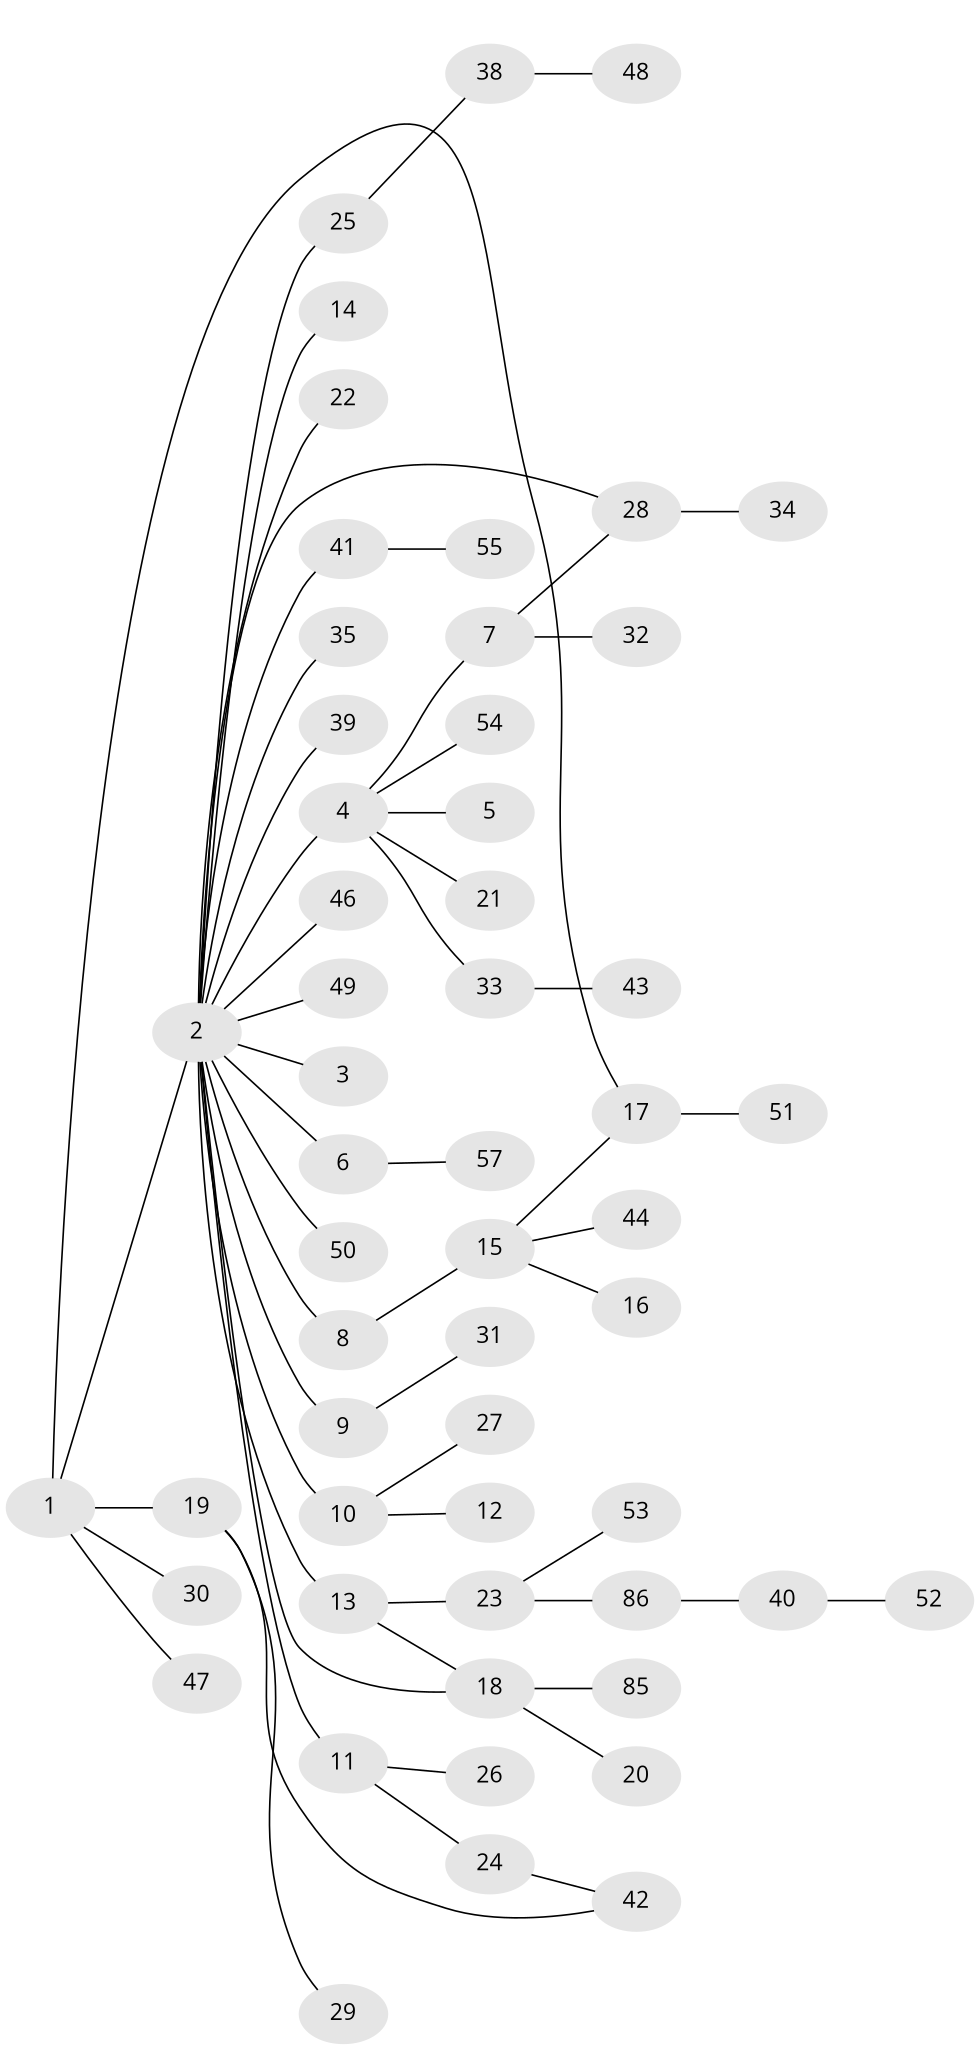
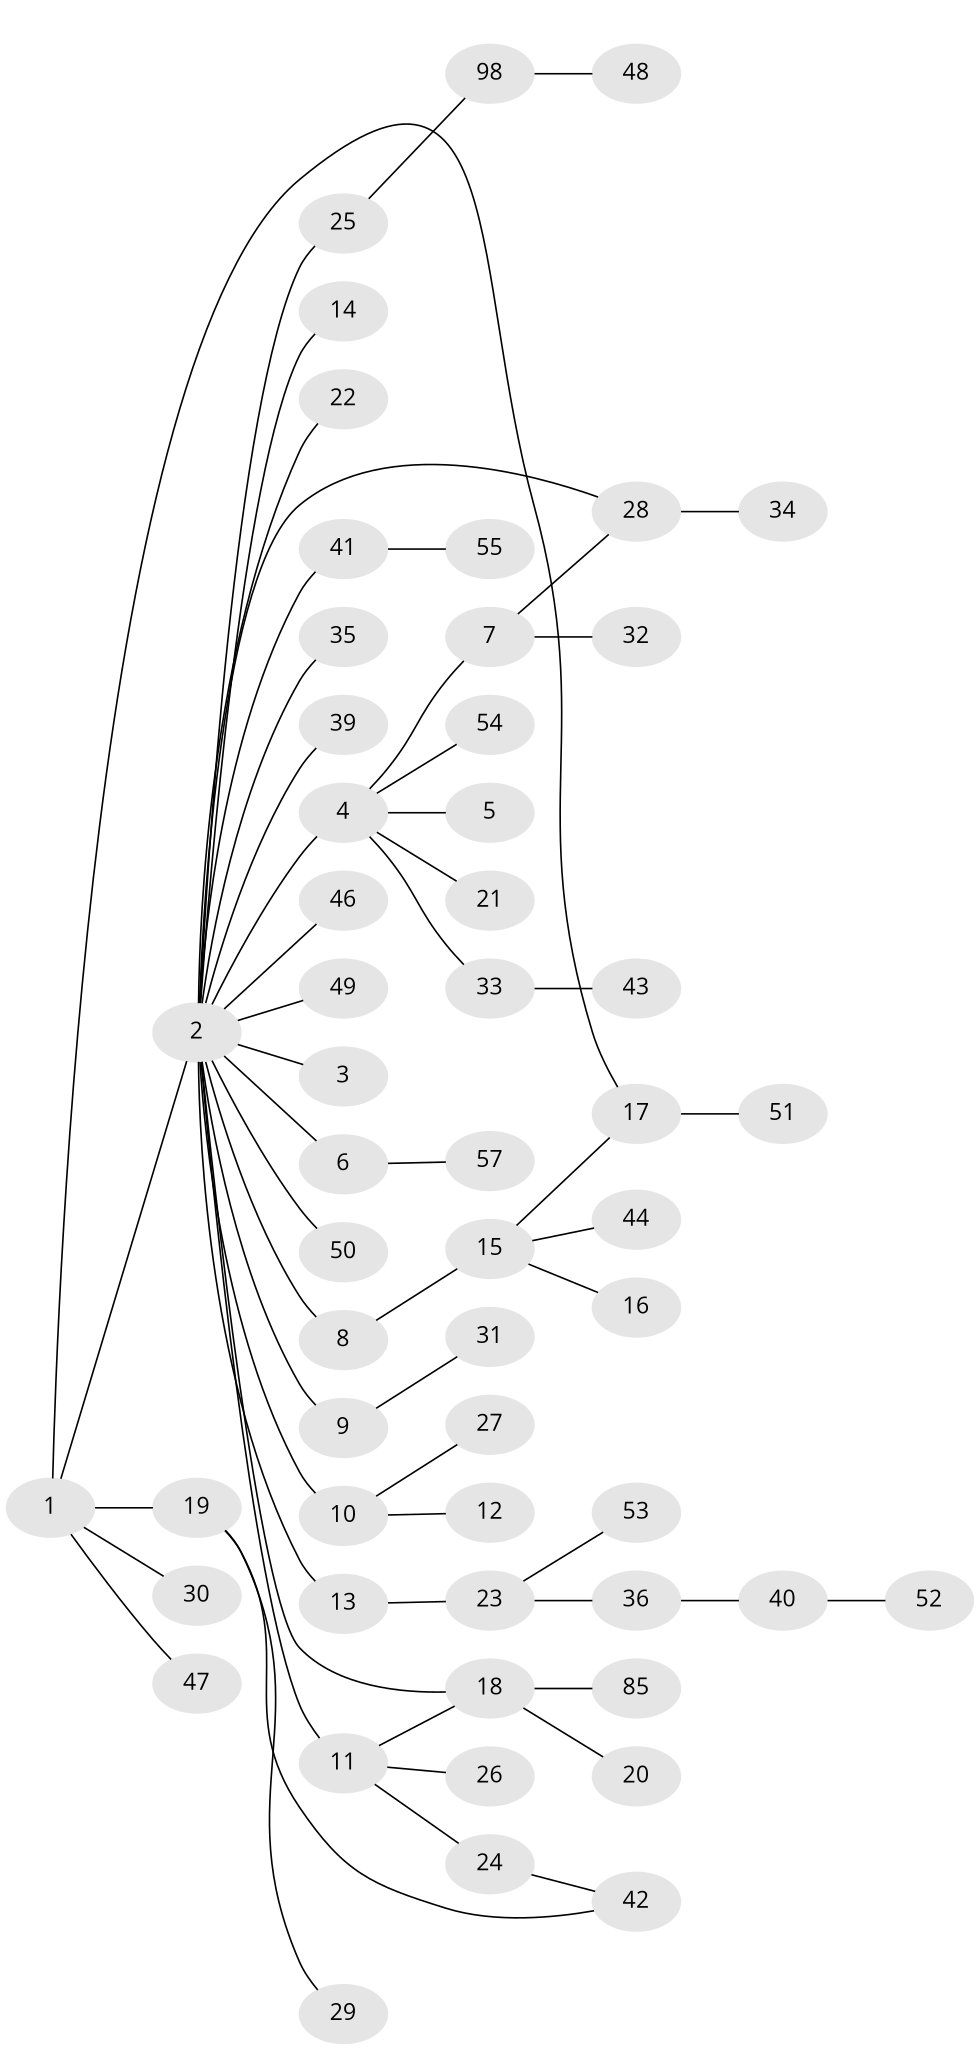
node "38": label "38" -> "98"
node "86": label "86" -> "36"
edge "13" -- "18": now "11" -- "18"
